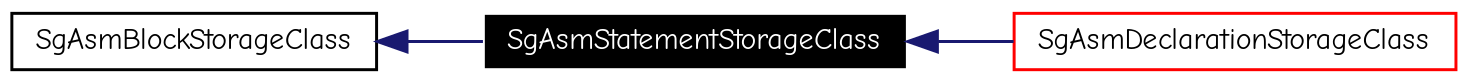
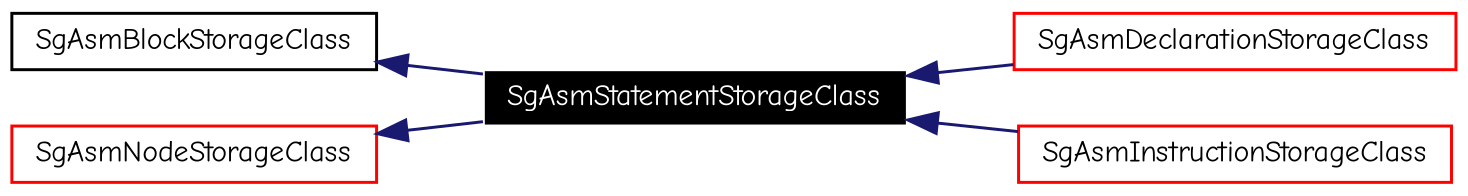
node "SgAsmNodeStorageClass": added
node "SgAsmInstructionStorageClass": added
